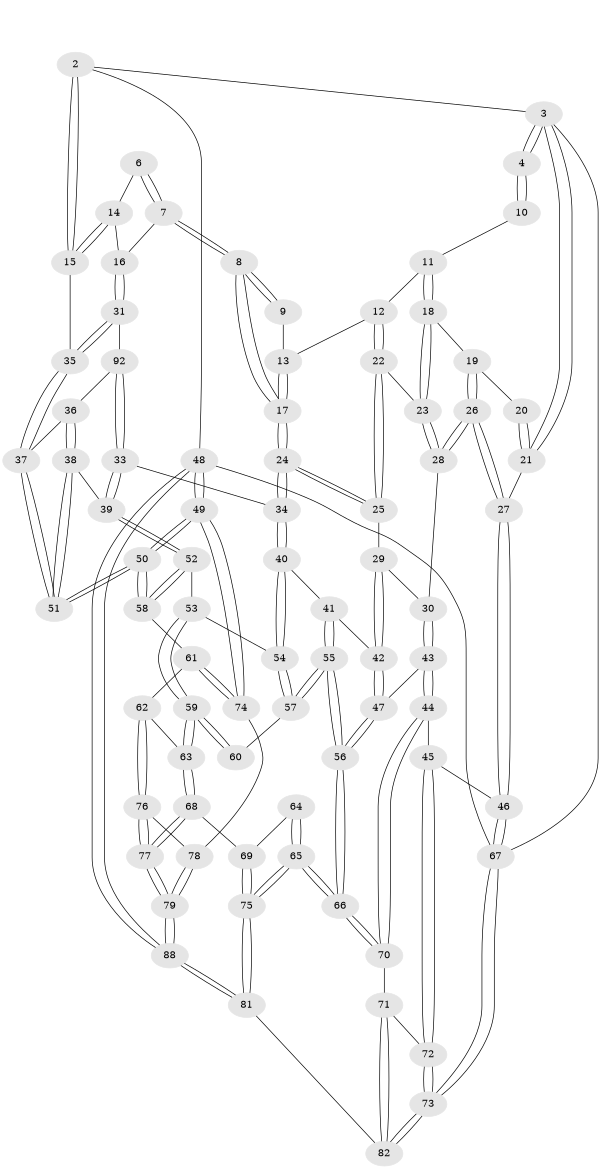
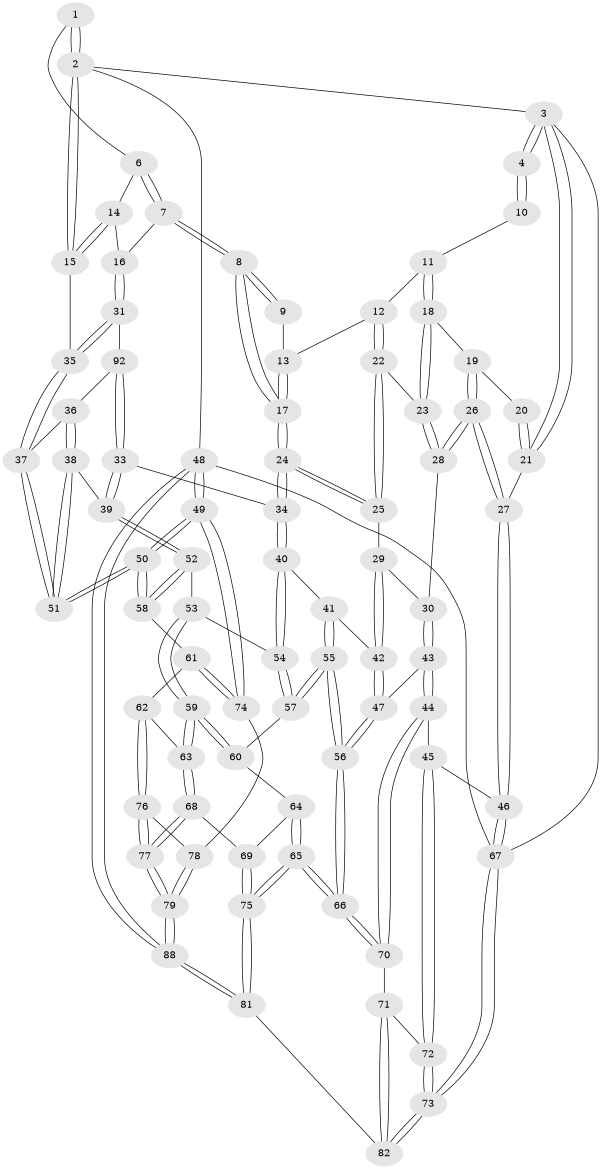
node "1": added
edge "60" -- "64": added
